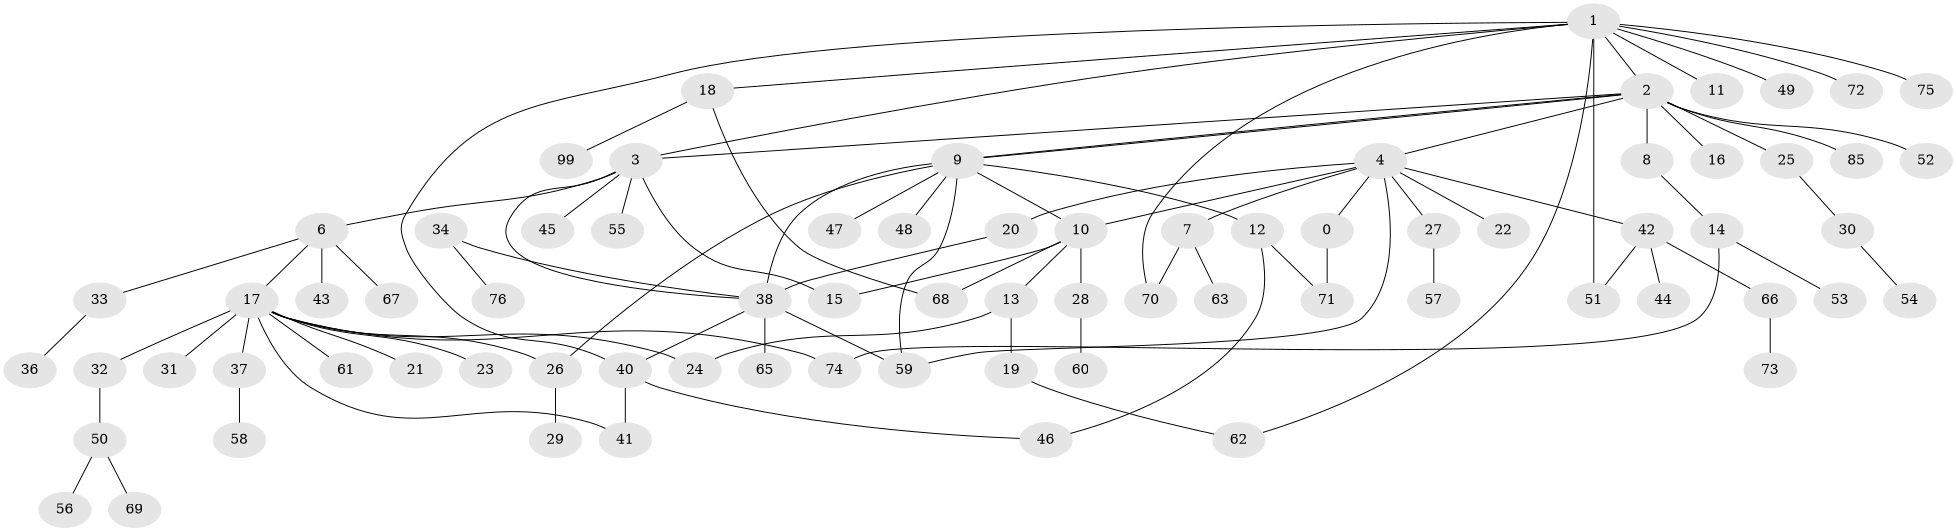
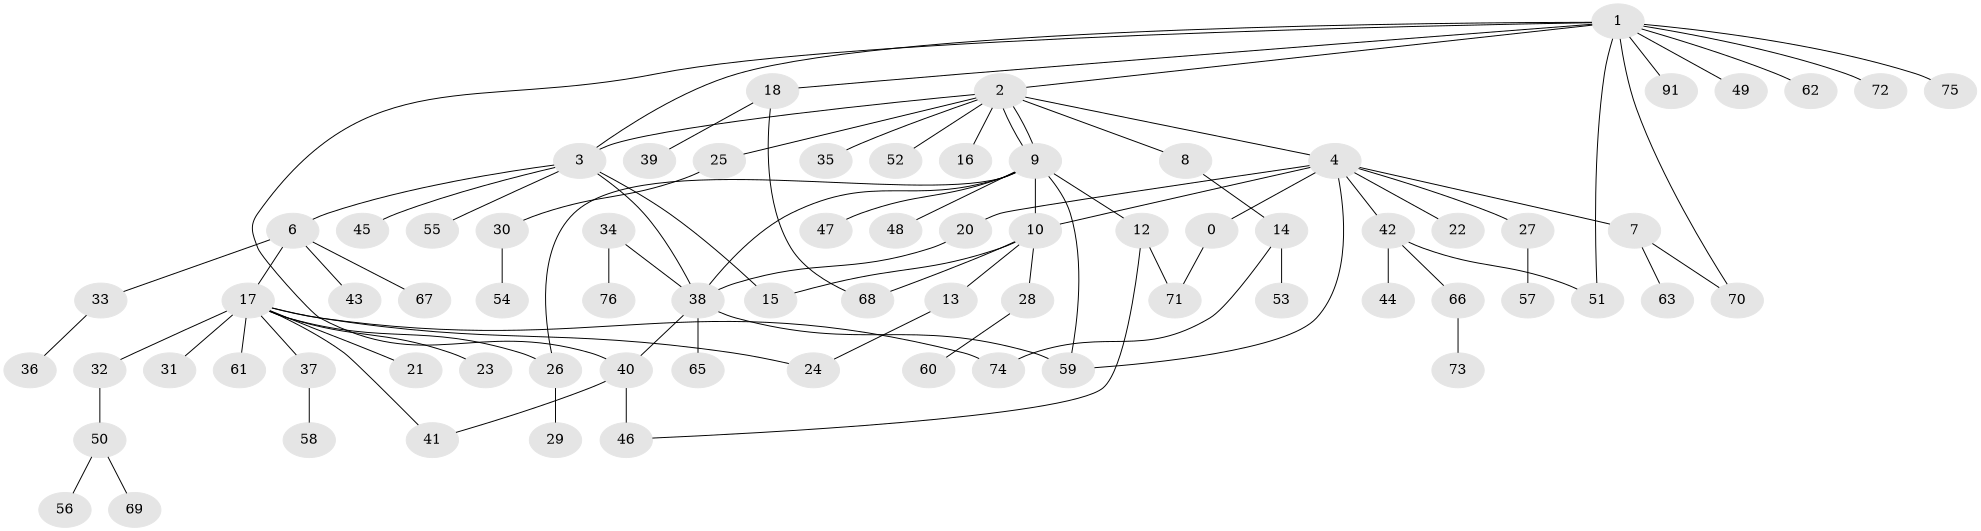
node "11": label "11" -> "91"
node "99": label "99" -> "39"
node "85": label "85" -> "35"
node "19": removed
